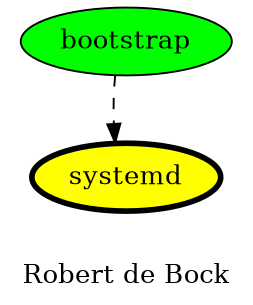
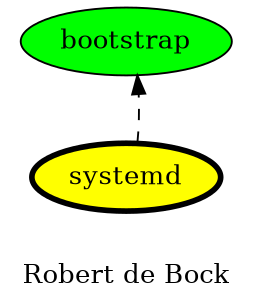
edge "bootstrap" -> "systemd": reversed
